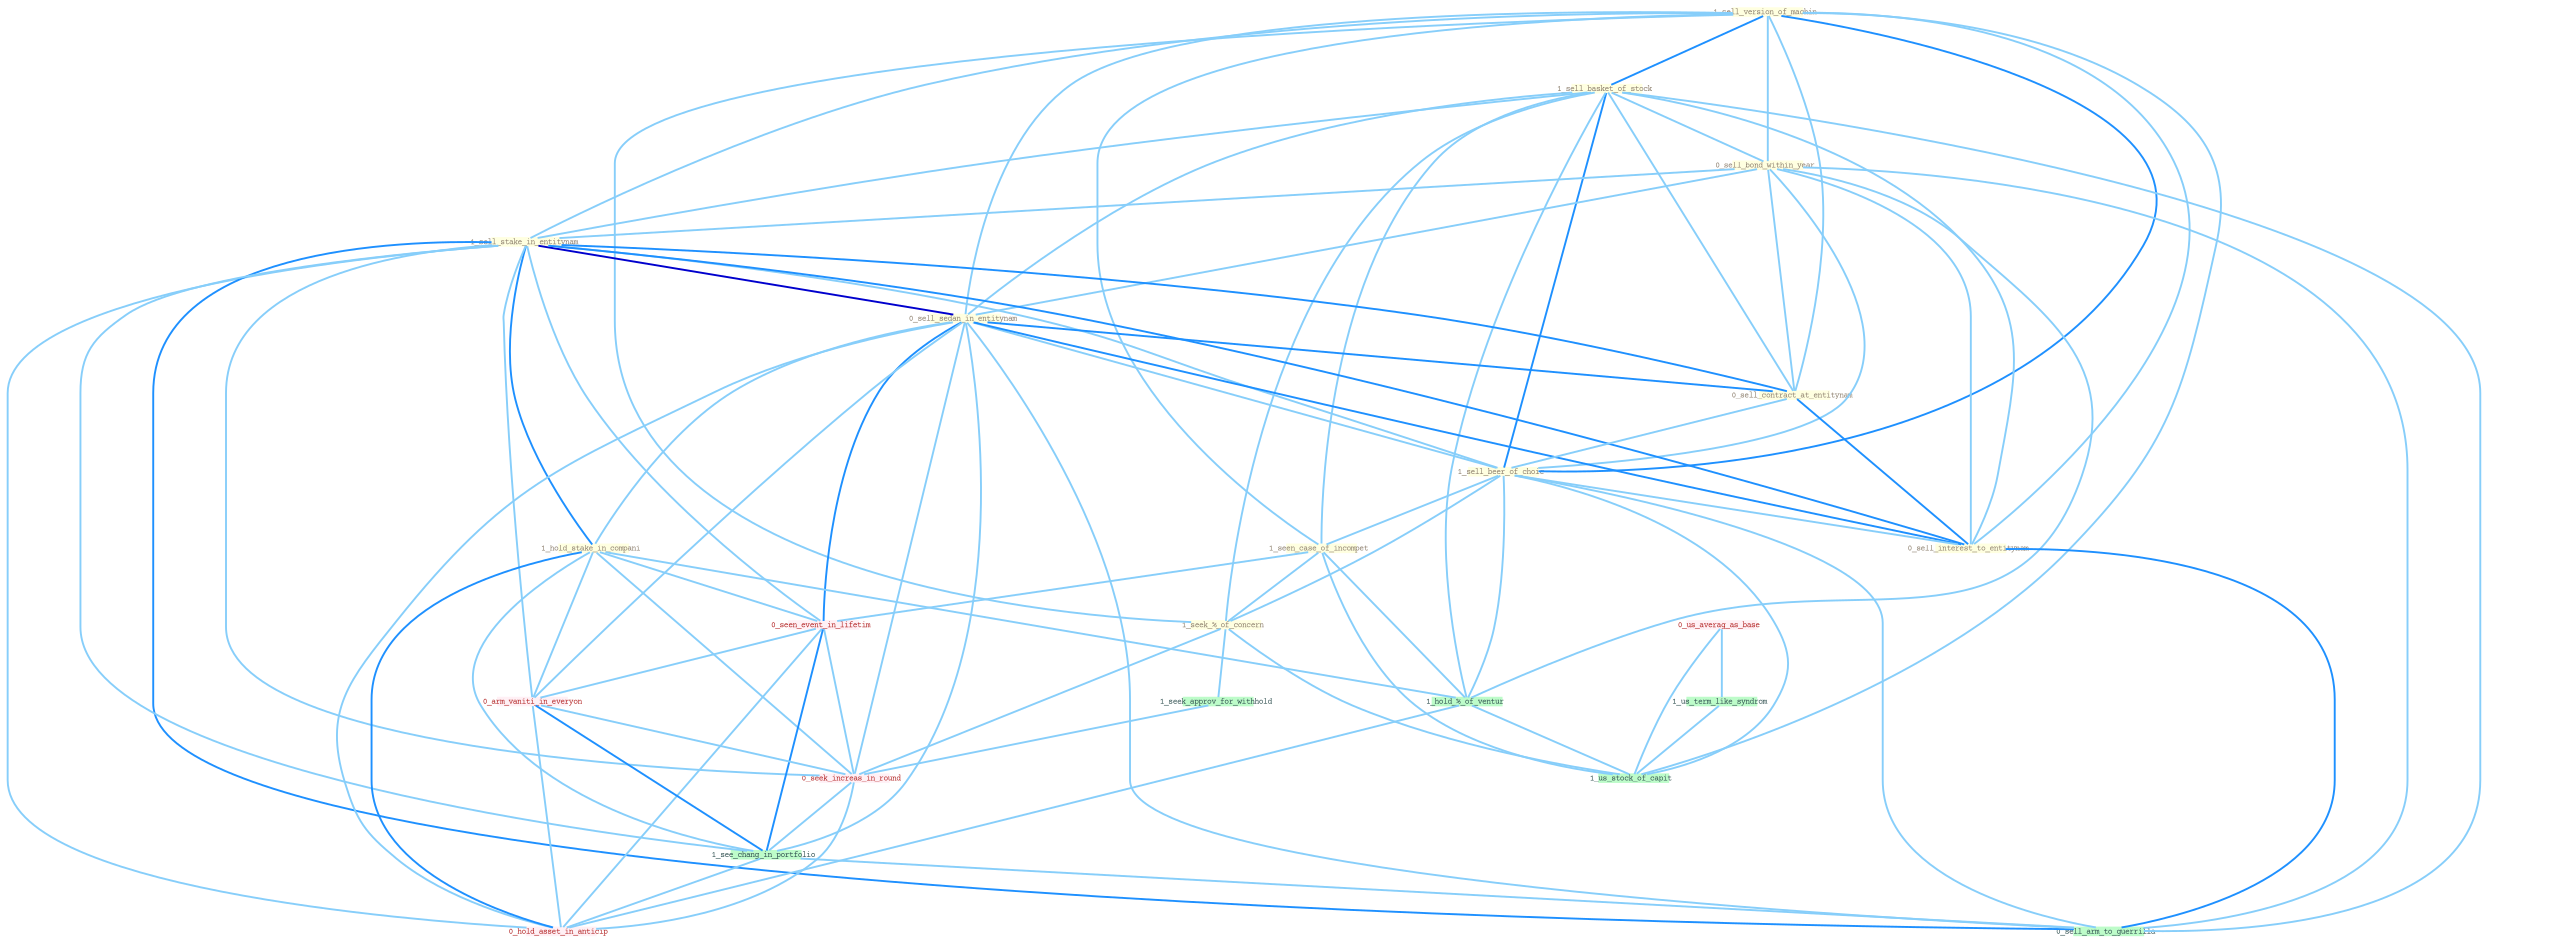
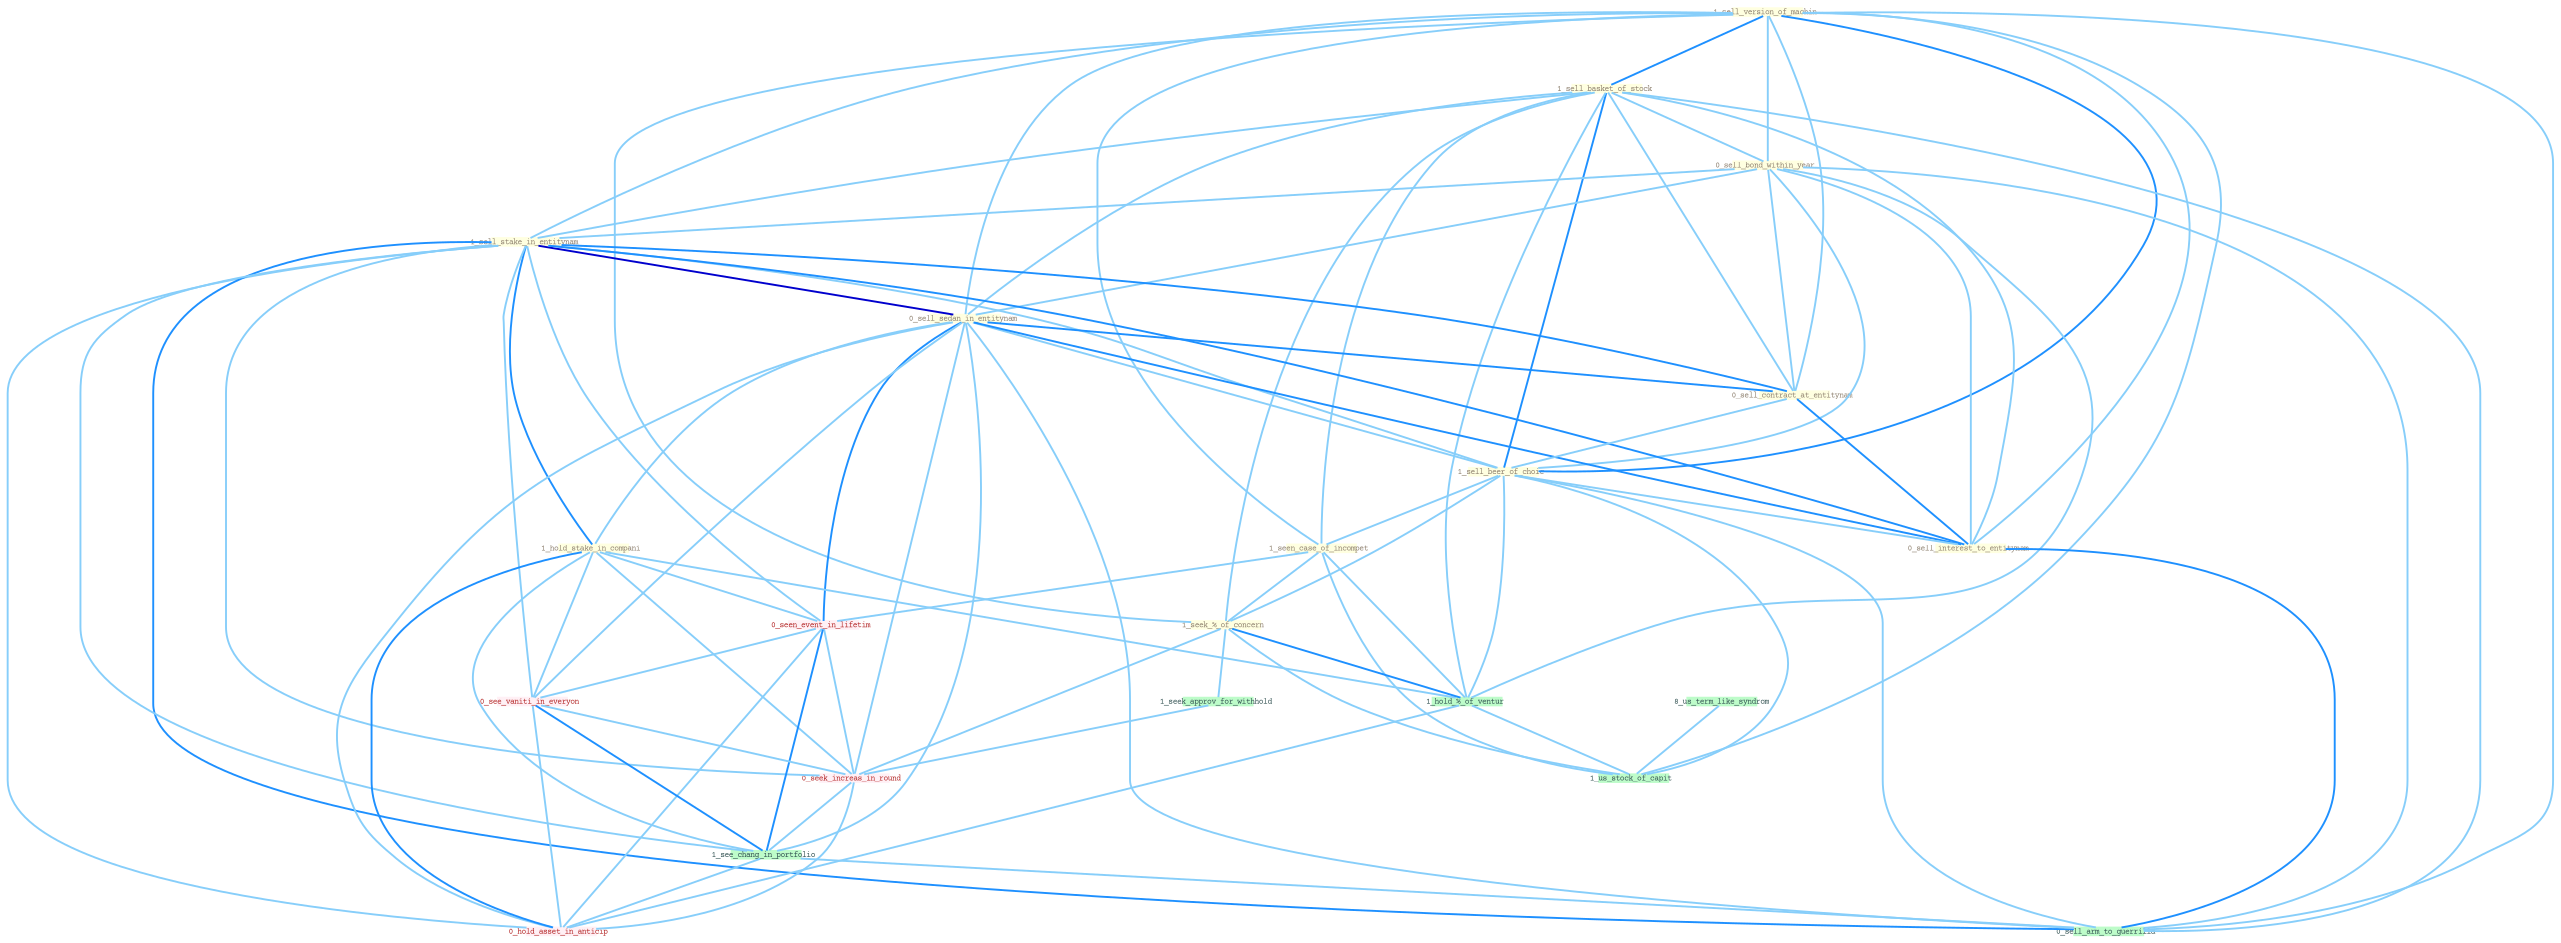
edge "1_sell_version_of_machin" -- "0_sell_arm_to_guerrilla": added
node "0_us_averag_as_base": removed
edge "1_seek_%_of_concern" -- "1_hold_%_of_ventur": added
node "0_arm_vaniti_in_everyon": label "0_arm_vaniti_in_everyon" -> "0_see_vaniti_in_everyon"
node "1_us_term_like_syndrom": label "1_us_term_like_syndrom" -> "8_us_term_like_syndrom"
